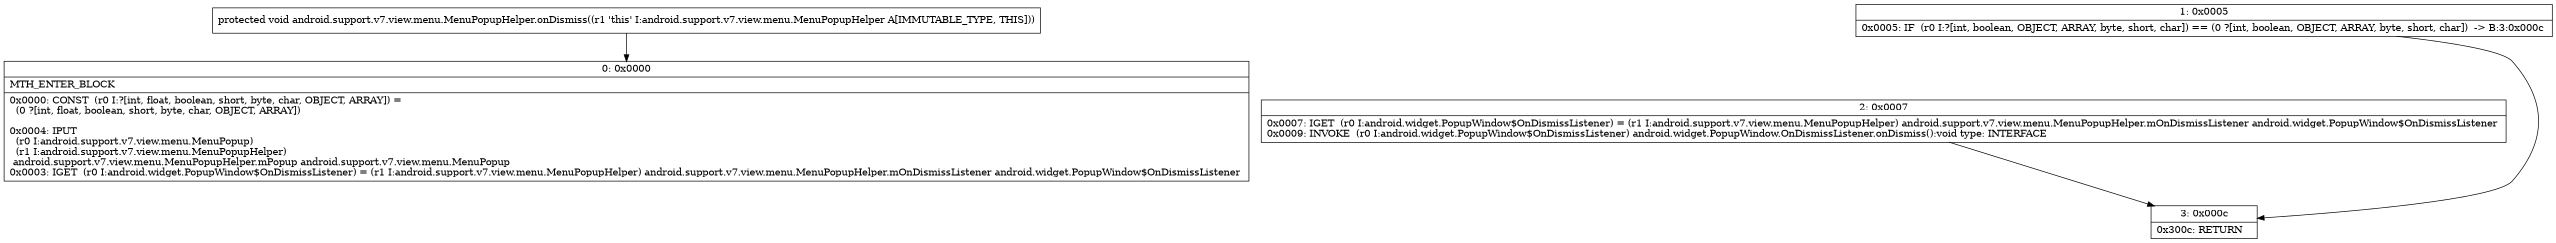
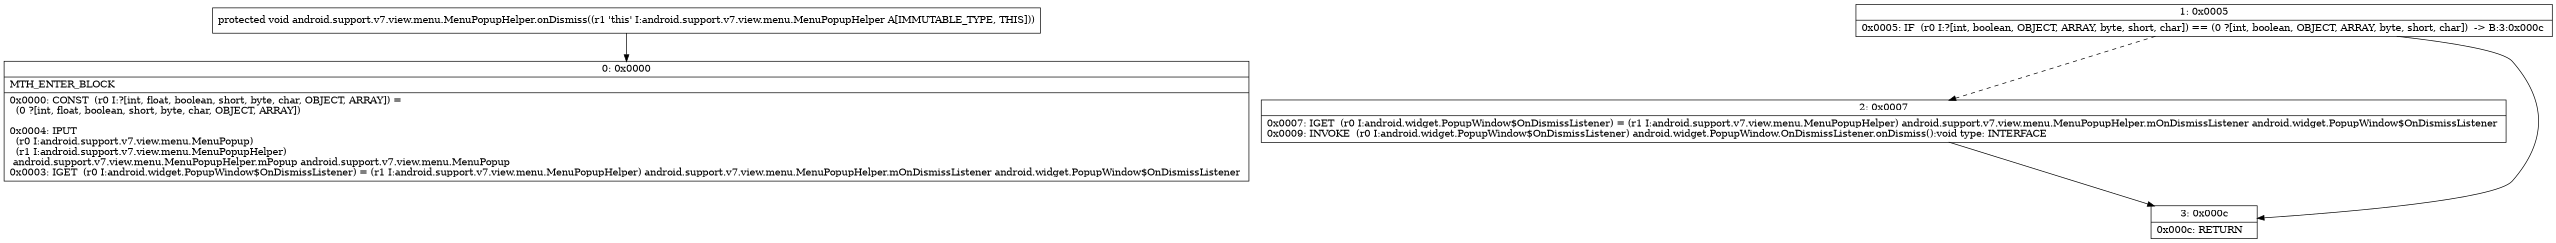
edge "1: 0x0005" -> "2: 0x0007": added
node "3: 0x000c": text "0x300c: RETURN" -> "0x000c: RETURN"
